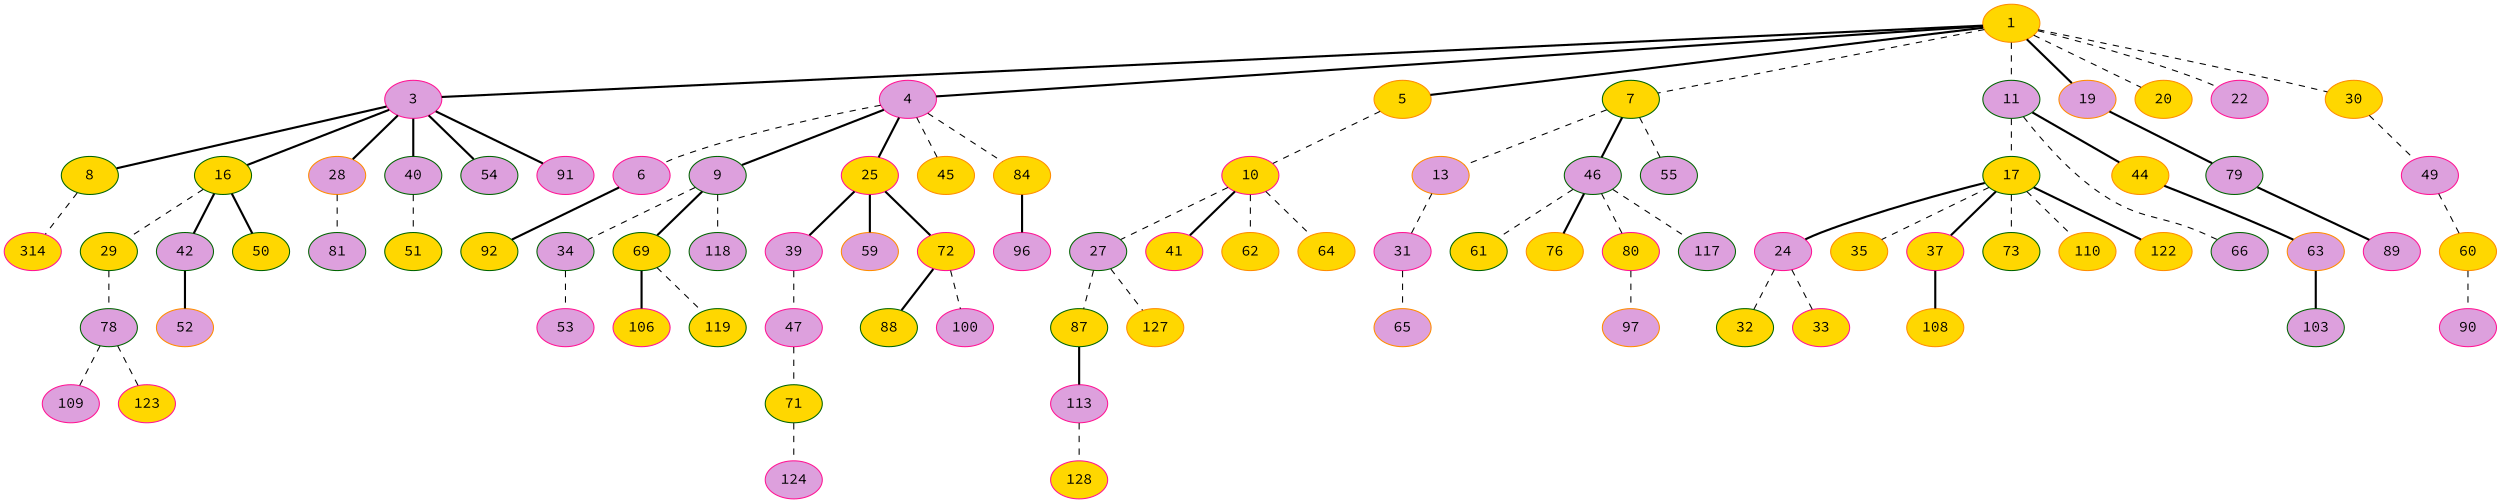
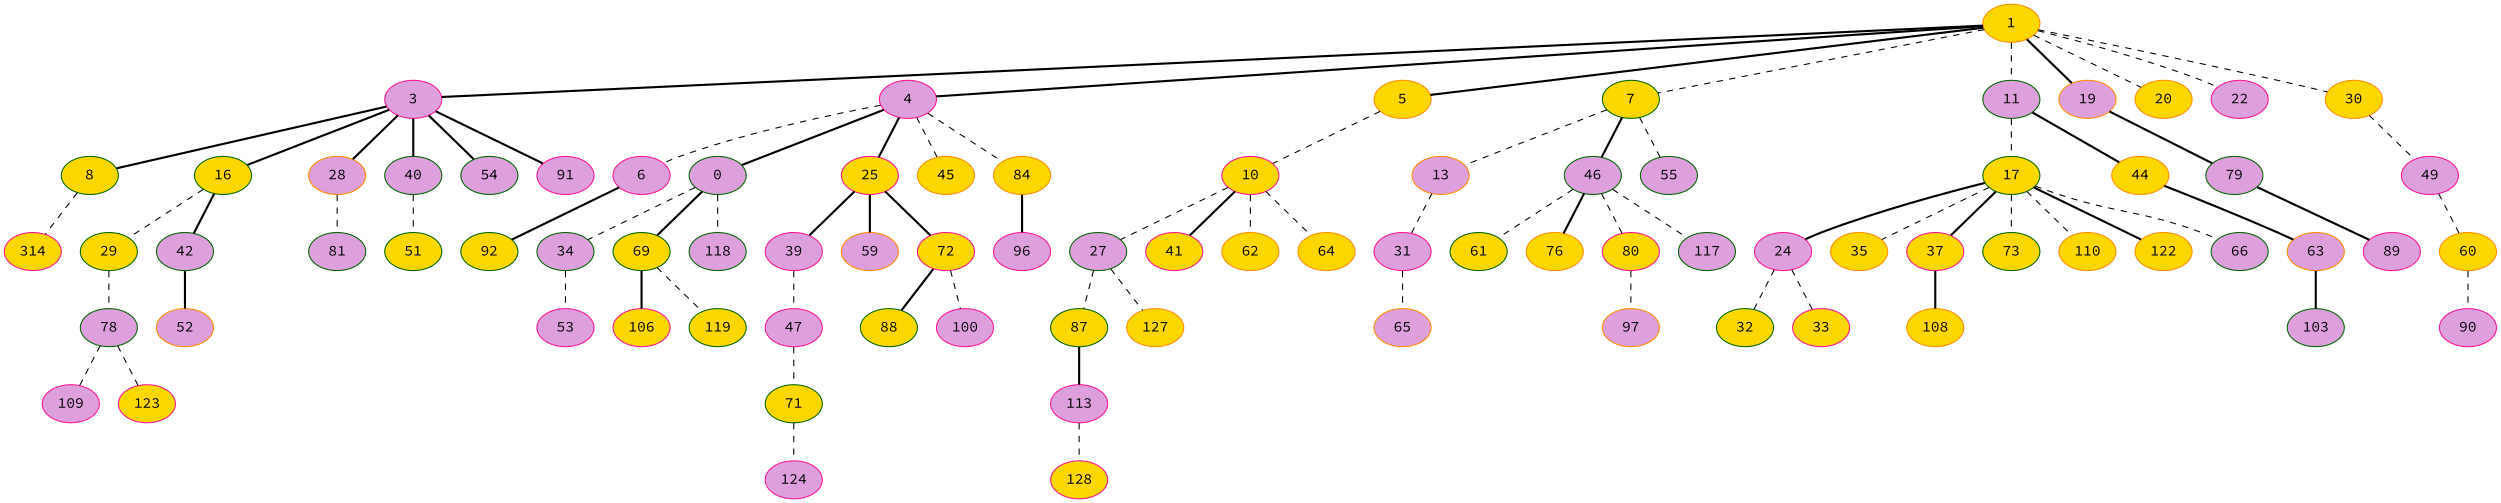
node "9": label "9" -> "0"
edge "11" -- "66": now "17" -- "66"
node "50": removed
